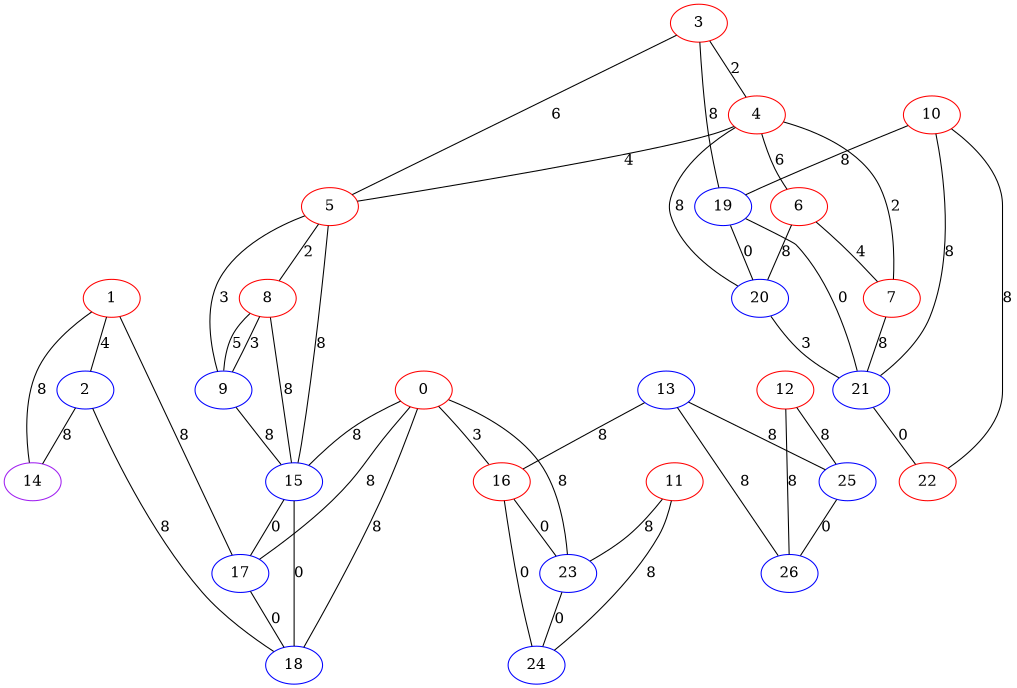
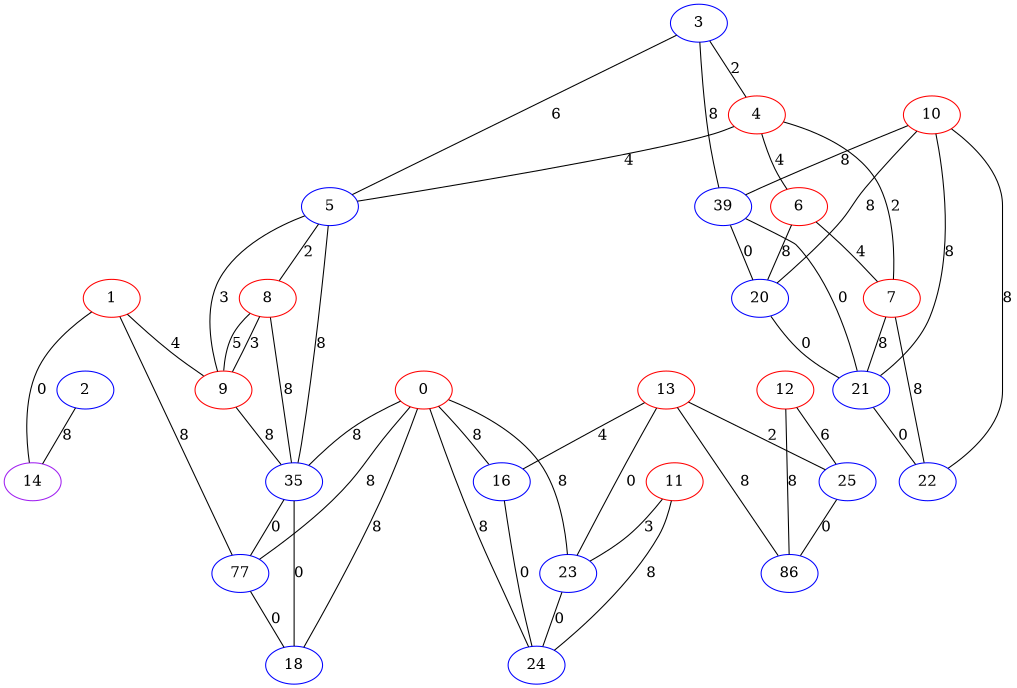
node "3": color red -> blue
edge "4" -- "6": label "6" -> "4"
node "5": color red -> blue
node "19": label "19" -> "39"
edge "4" -- "20": now "10" -- "20"
edge "1" -- "2": now "1" -- "9"
edge "20" -- "21": label "3" -> "0"
edge "1" -- "14": label "8" -> "0"
node "9": color blue -> red
node "13": color blue -> red
edge "7" -- "22": added, label "8"
edge "0" -- "16": label "3" -> "8"
edge "13" -- "16": label "8" -> "4"
edge "13" -- "25": label "8" -> "2"
edge "12" -- "25": label "8" -> "6"
node "15": label "15" -> "35"
node "16": color red -> blue
node "22": color red -> blue
edge "16" -- "23": now "13" -- "23"
edge "11" -- "23": label "8" -> "3"
edge "0" -- "24": added, label "8"
edge "2" -- "18": removed, label "8"
node "17": label "17" -> "77"
node "26": label "26" -> "86"
